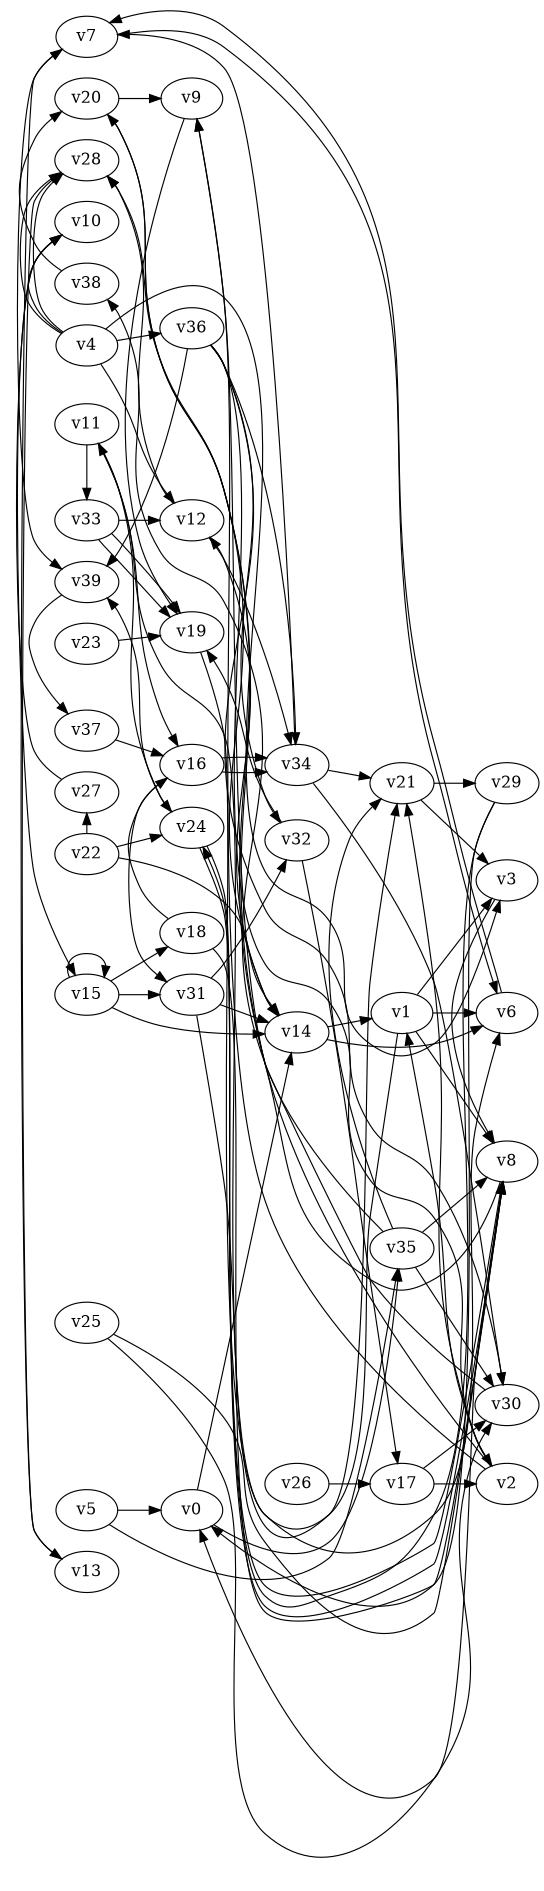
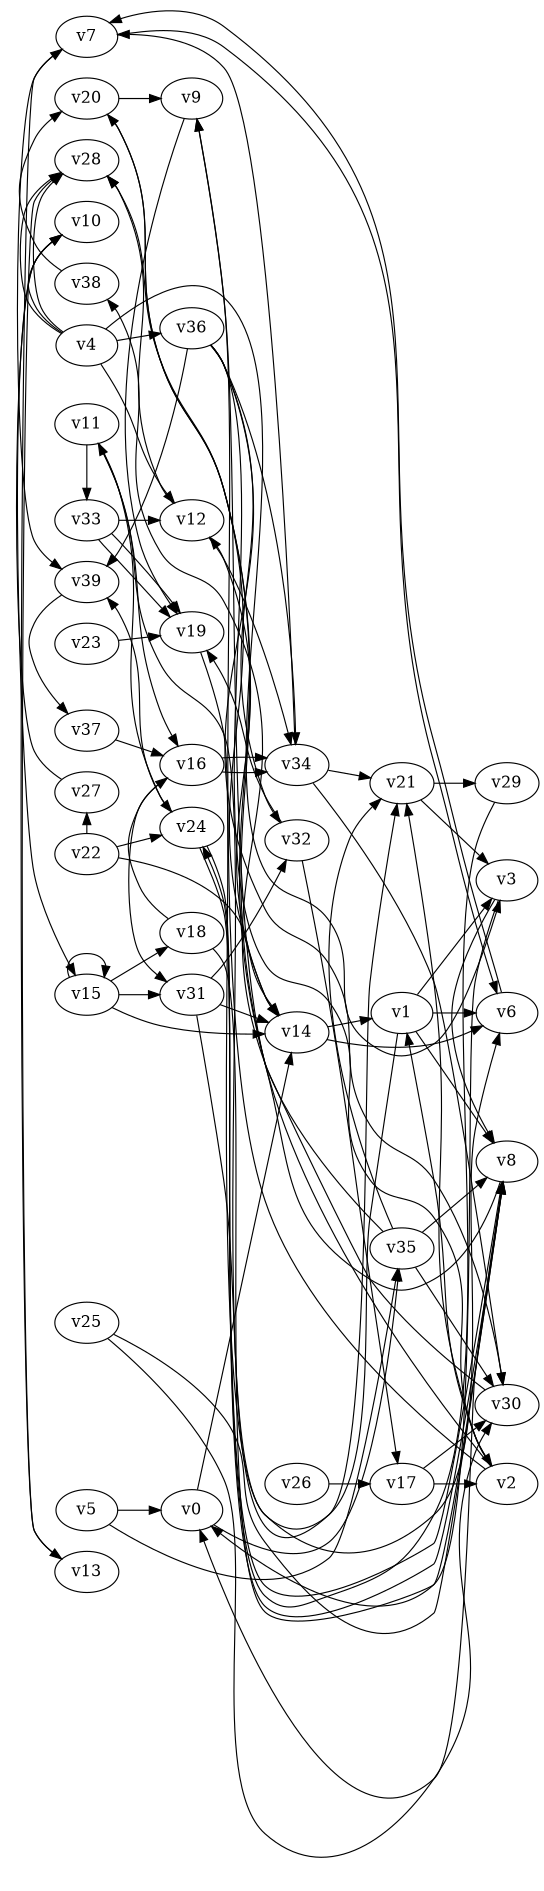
edge "v29" -> "v0": now "v3" -> "v0"
